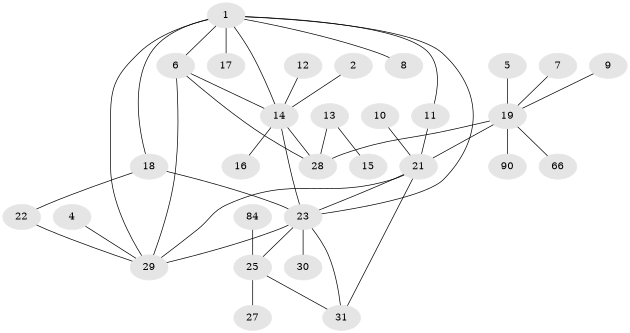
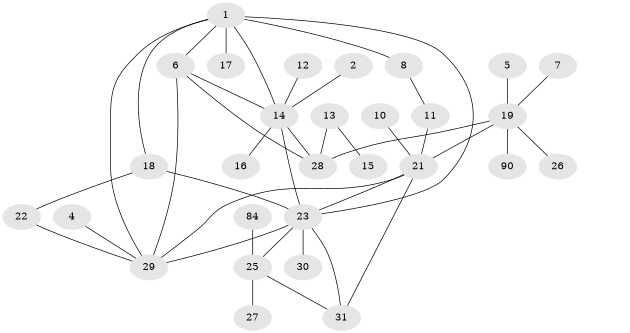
edge "1" -- "11": now "8" -- "11"
node "9": removed
node "66": label "66" -> "26"
